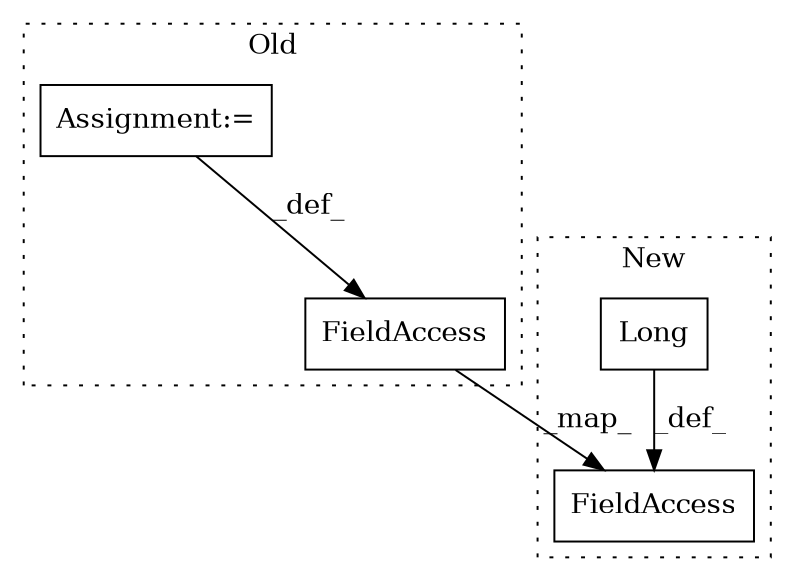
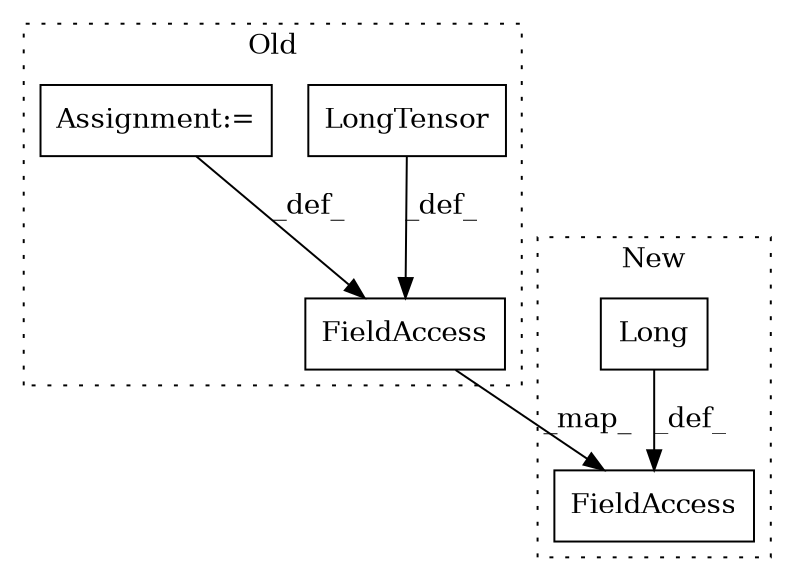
node "LongTensor": added
